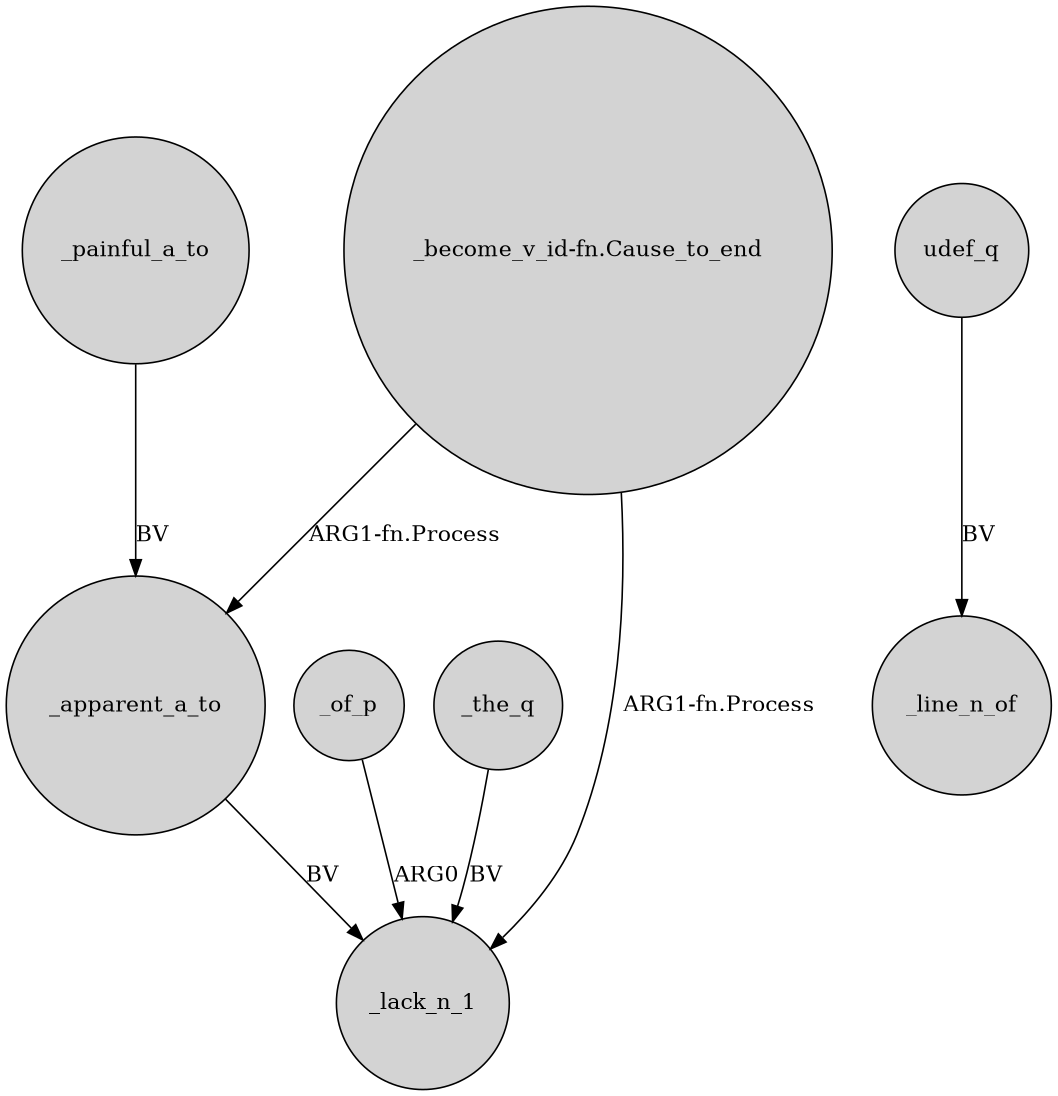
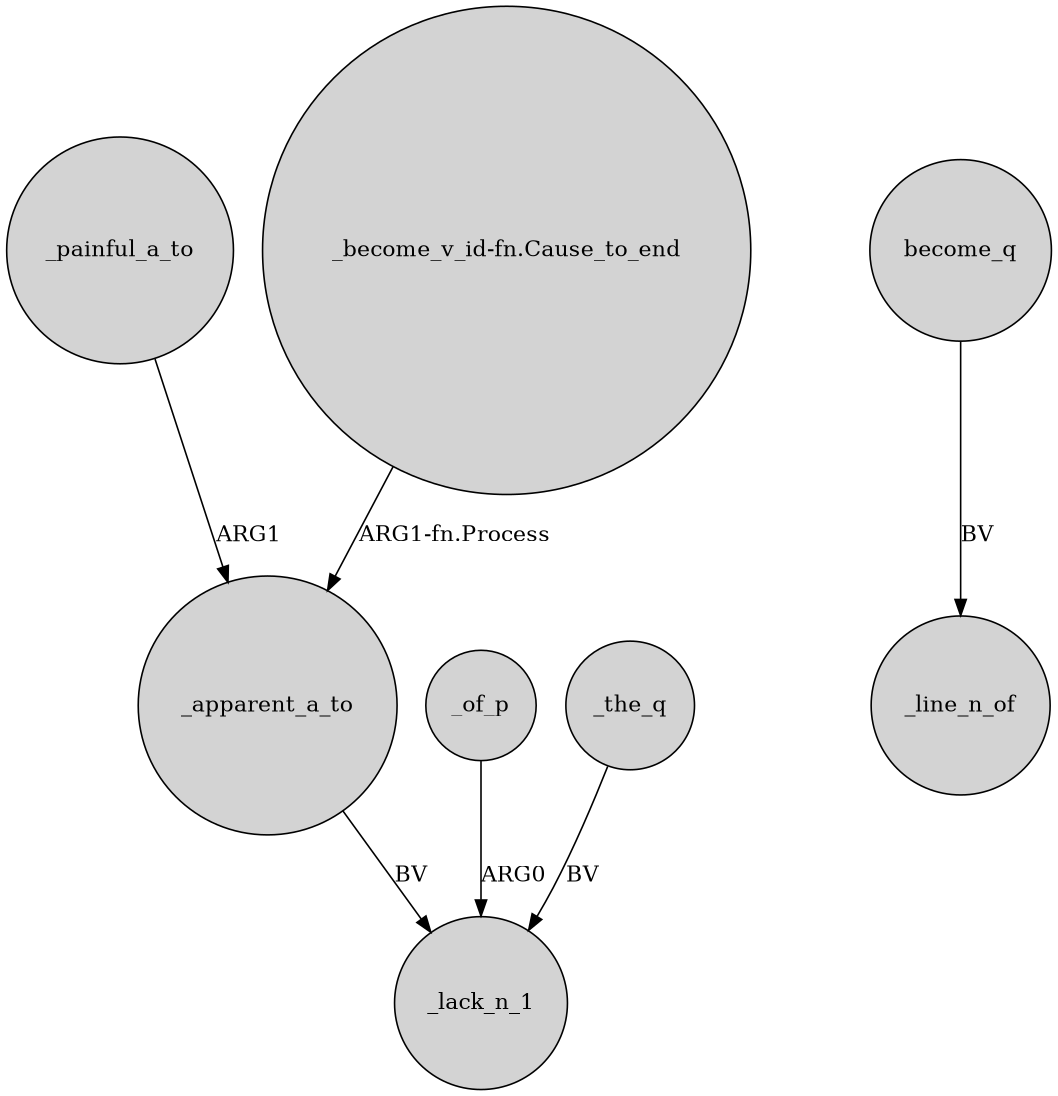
node "udef_q": label "udef_q" -> "become_q"
edge "_painful_a_to" -> "_apparent_a_to": label "BV" -> "ARG1"
edge "_become_v_id-fn.Cause_to_end" -> "_lack_n_1": removed, label "ARG1-fn.Process"
